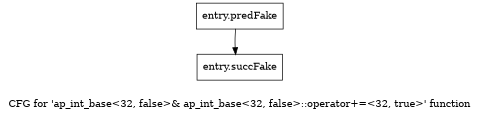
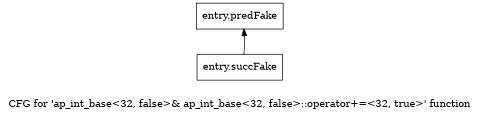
edge "entry.predFake" -> "entry.succFake": reversed
